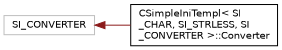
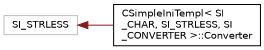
node "SI_CONVERTER": label "SI_CONVERTER" -> "SI_STRLESS"
